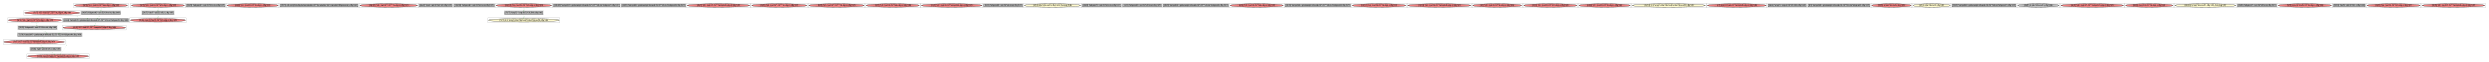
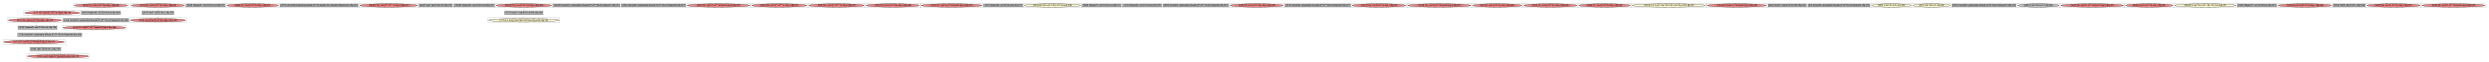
node "[98/99]  br label %for.inc96, !dbg !1492": fillcolor lightcoral -> lemonchiffon
